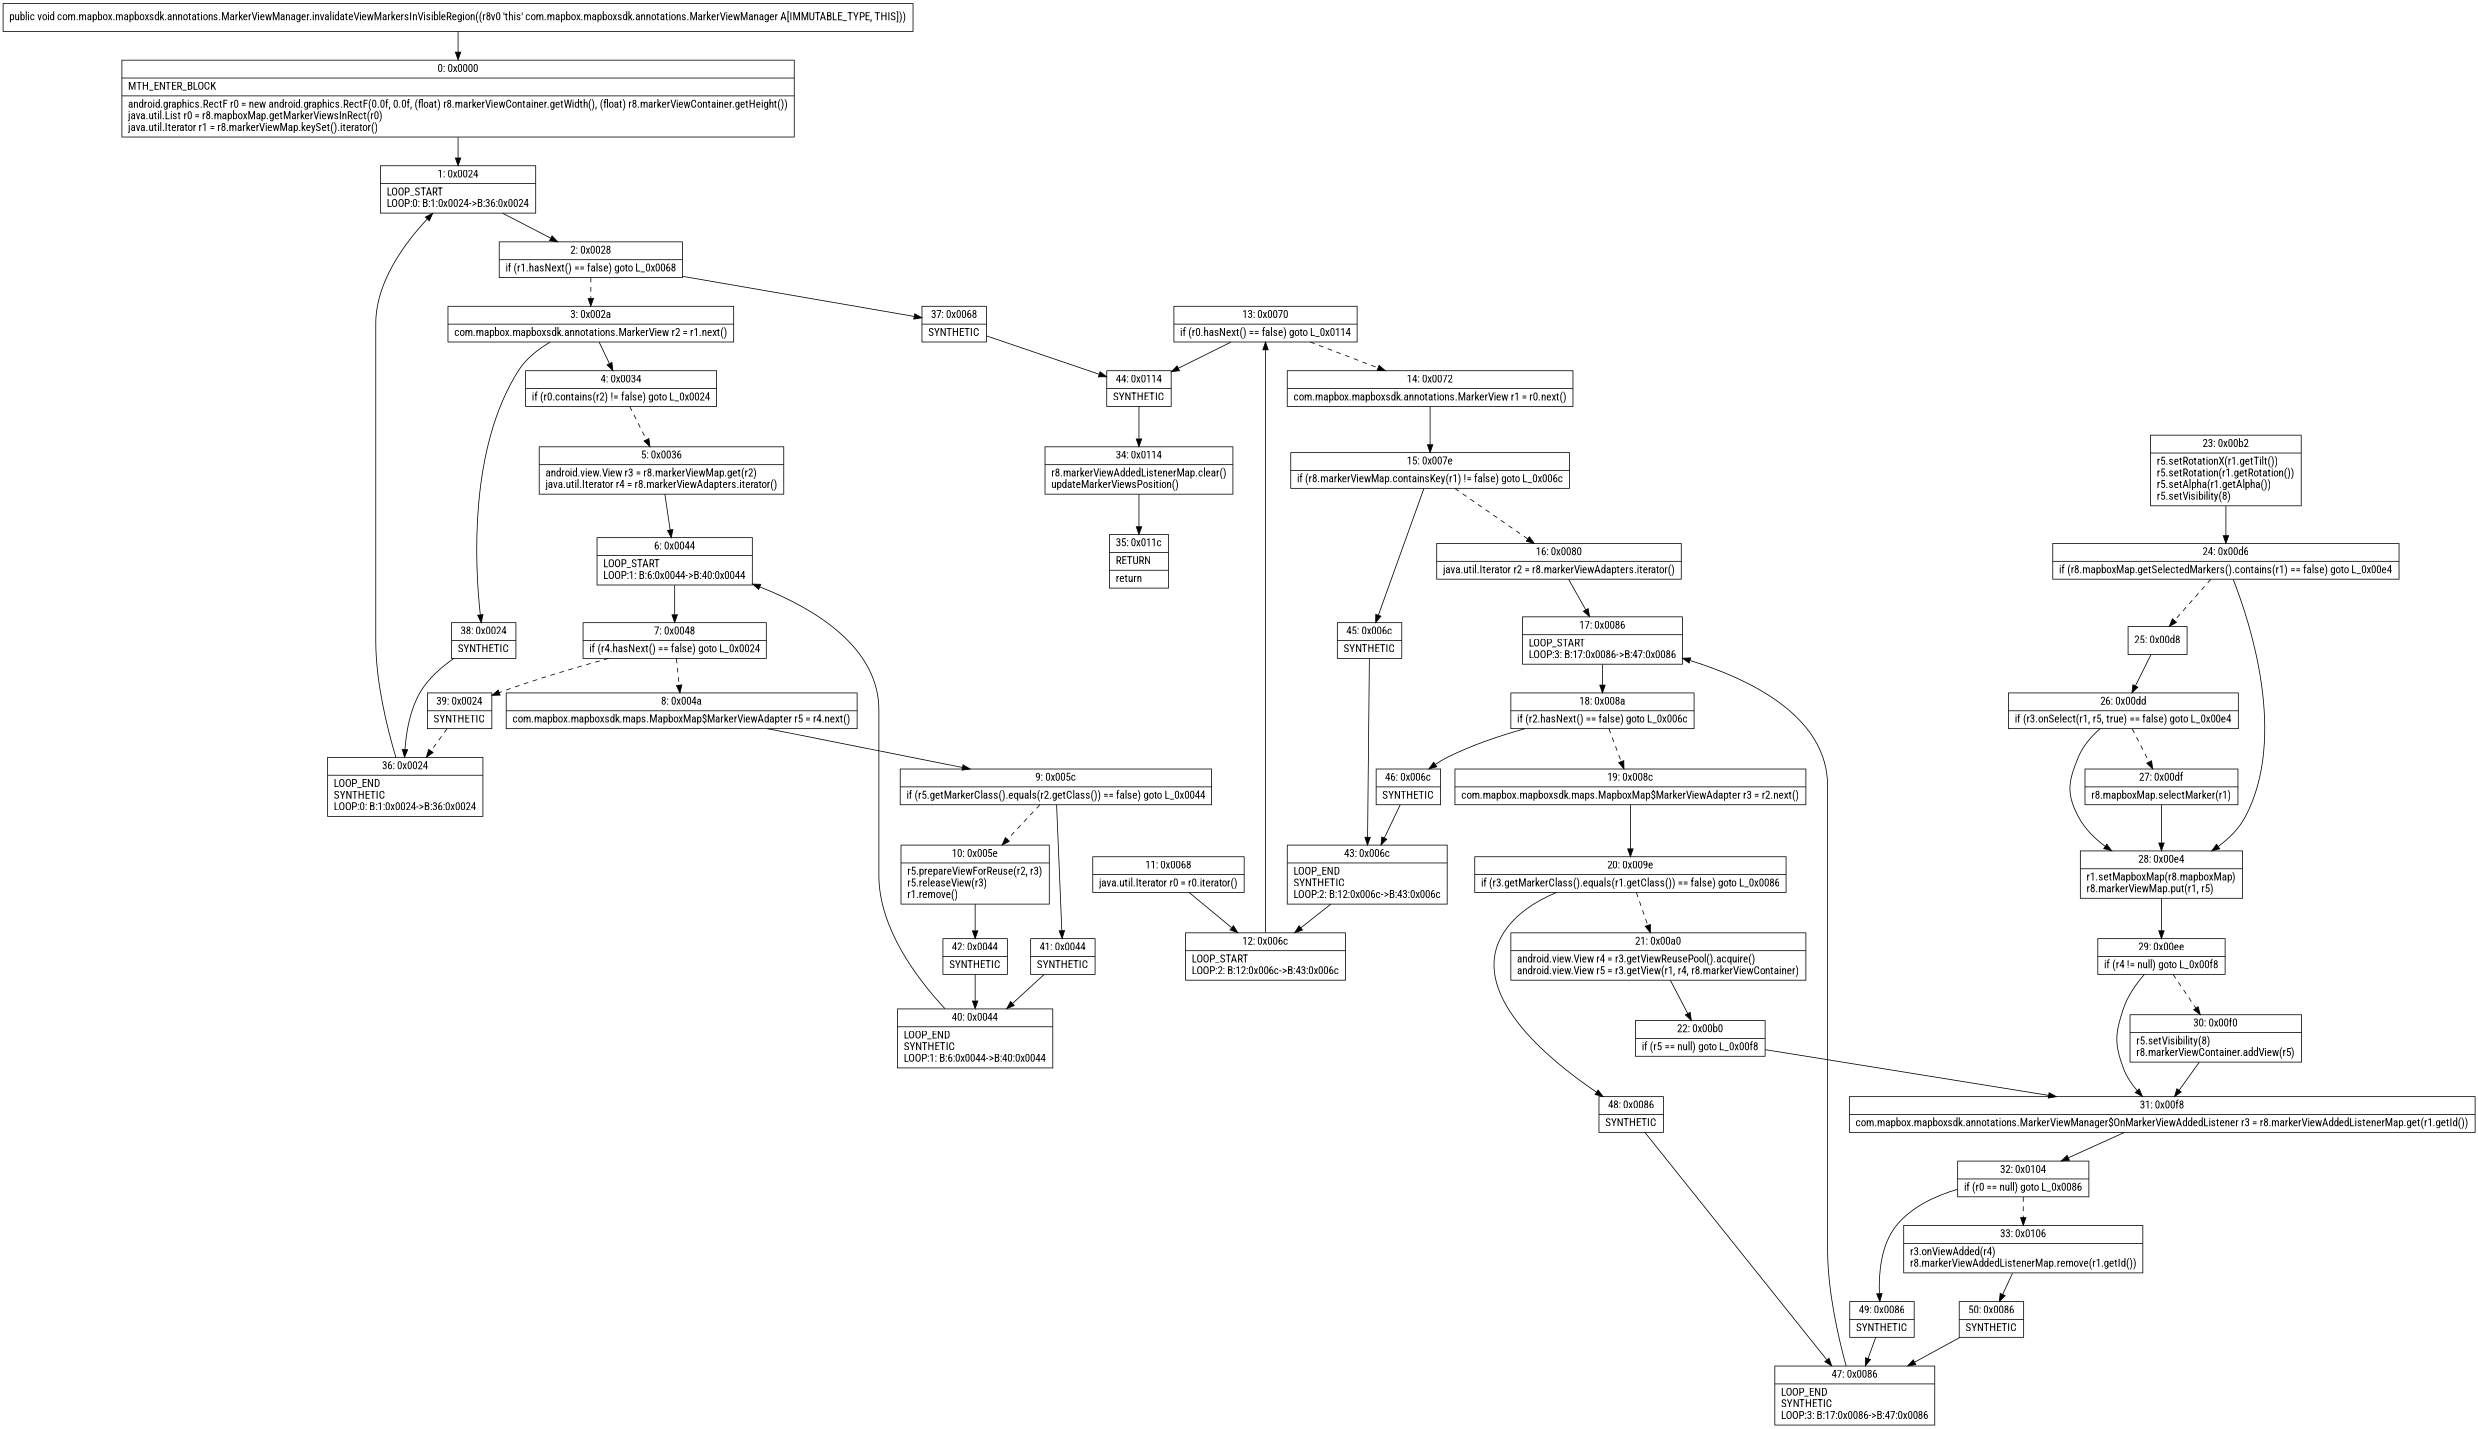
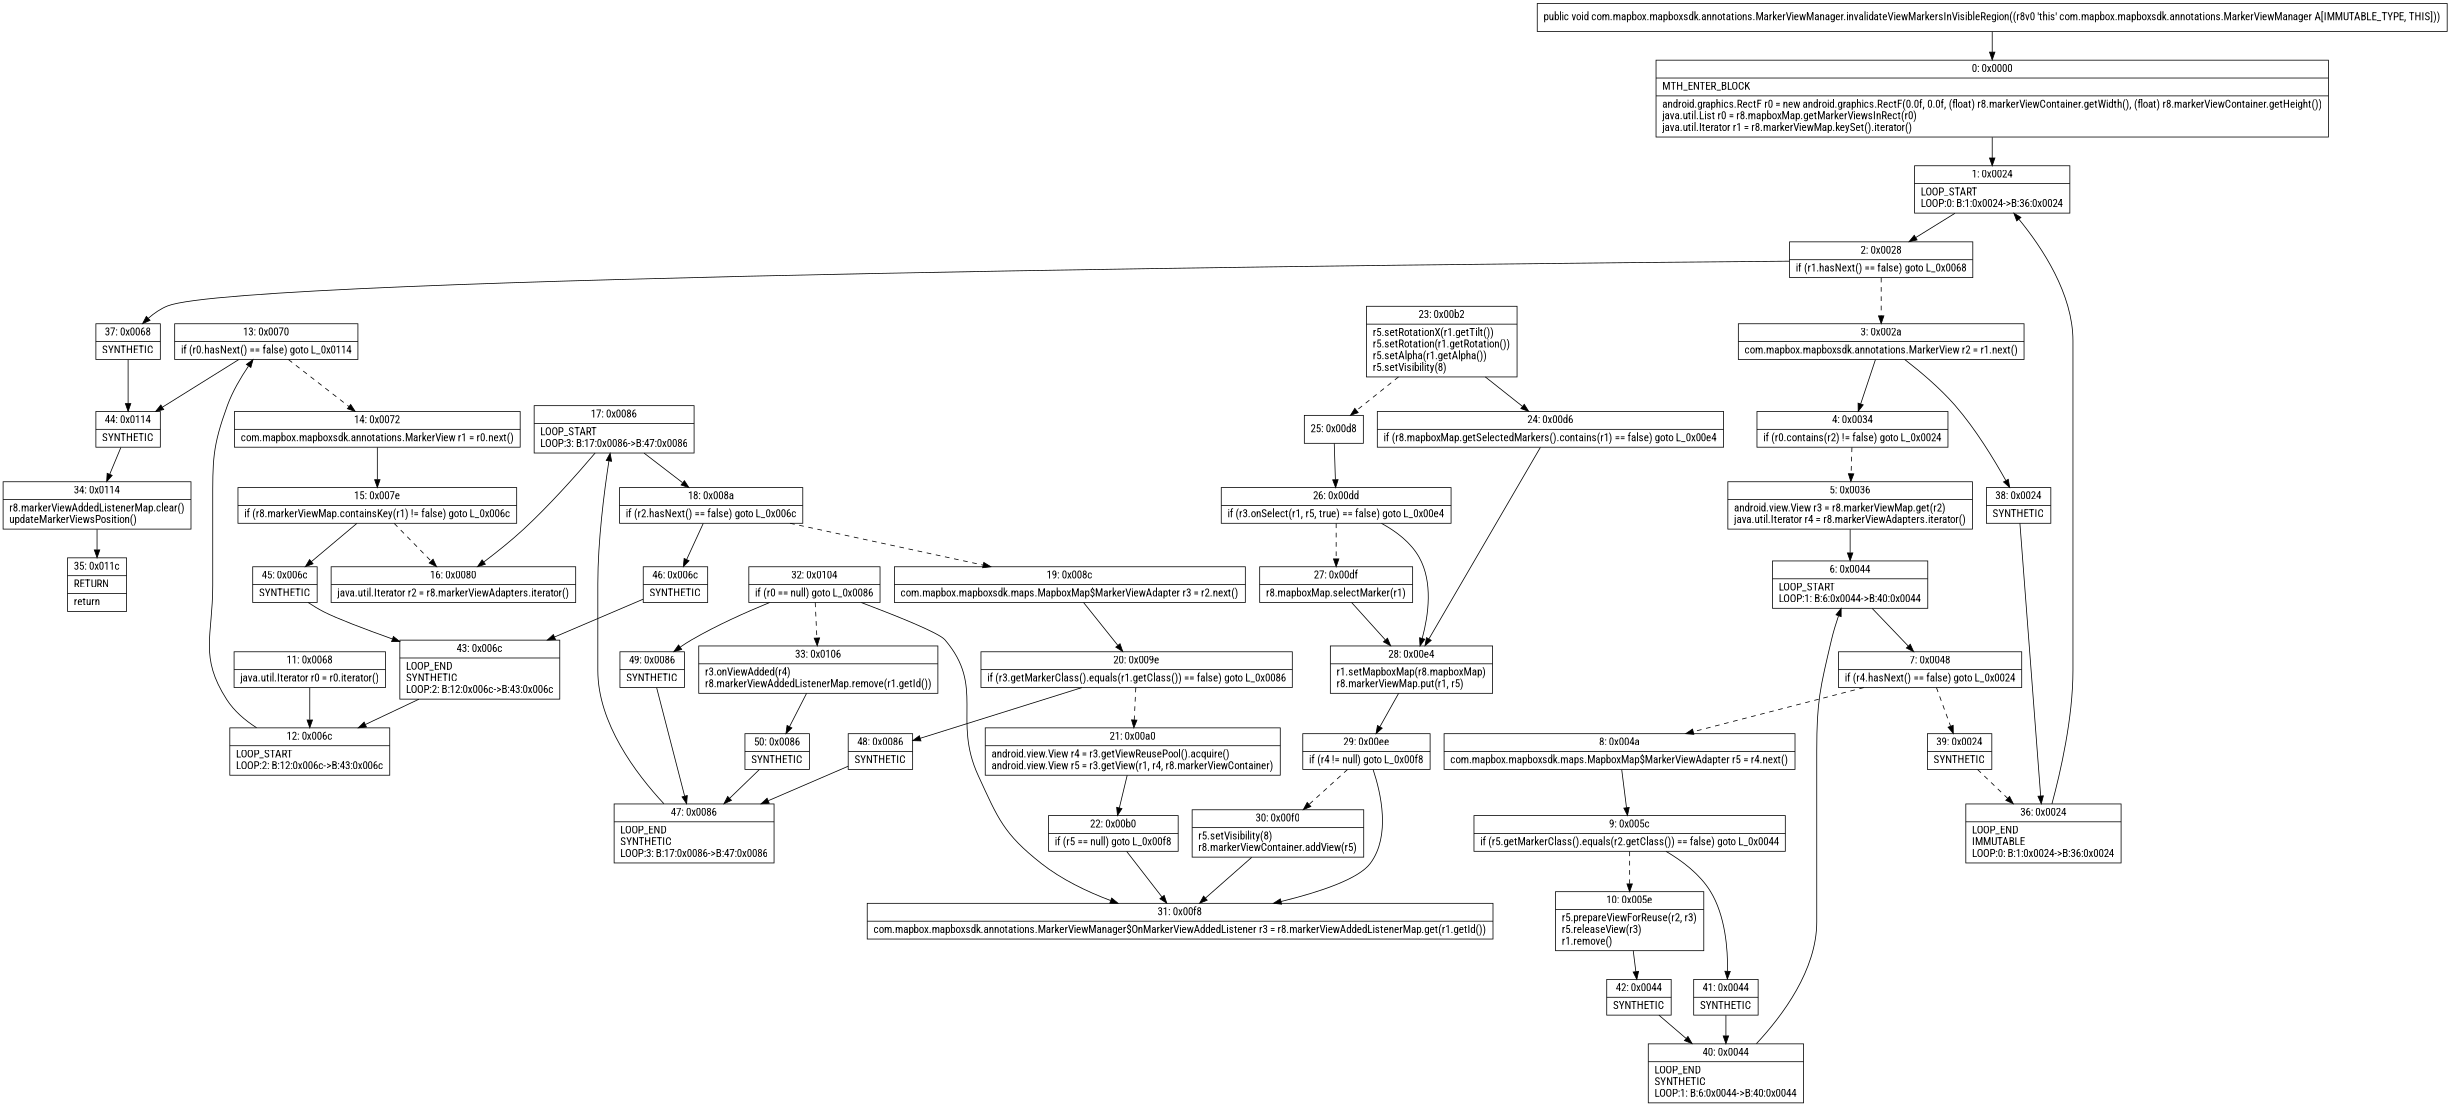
edge "16: 0x0080" -> "17: 0x0086": reversed
edge "24: 0x00d6" -> "25: 0x00d8": now "23: 0x00b2" -> "25: 0x00d8"
node "36: 0x0024": text "SYNTHETIC" -> "IMMUTABLE"
edge "31: 0x00f8" -> "32: 0x0104": reversed
